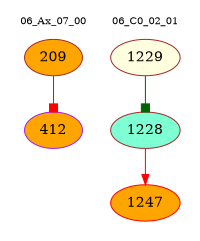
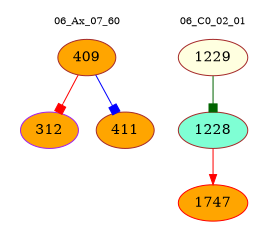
cluster "06_Ax_07_00": label "06_Ax_07_00" -> "06_Ax_07_60"
node "209": label "209" -> "409"
node "412": label "412" -> "312"
node "411": added
node "1247": label "1247" -> "1747"
